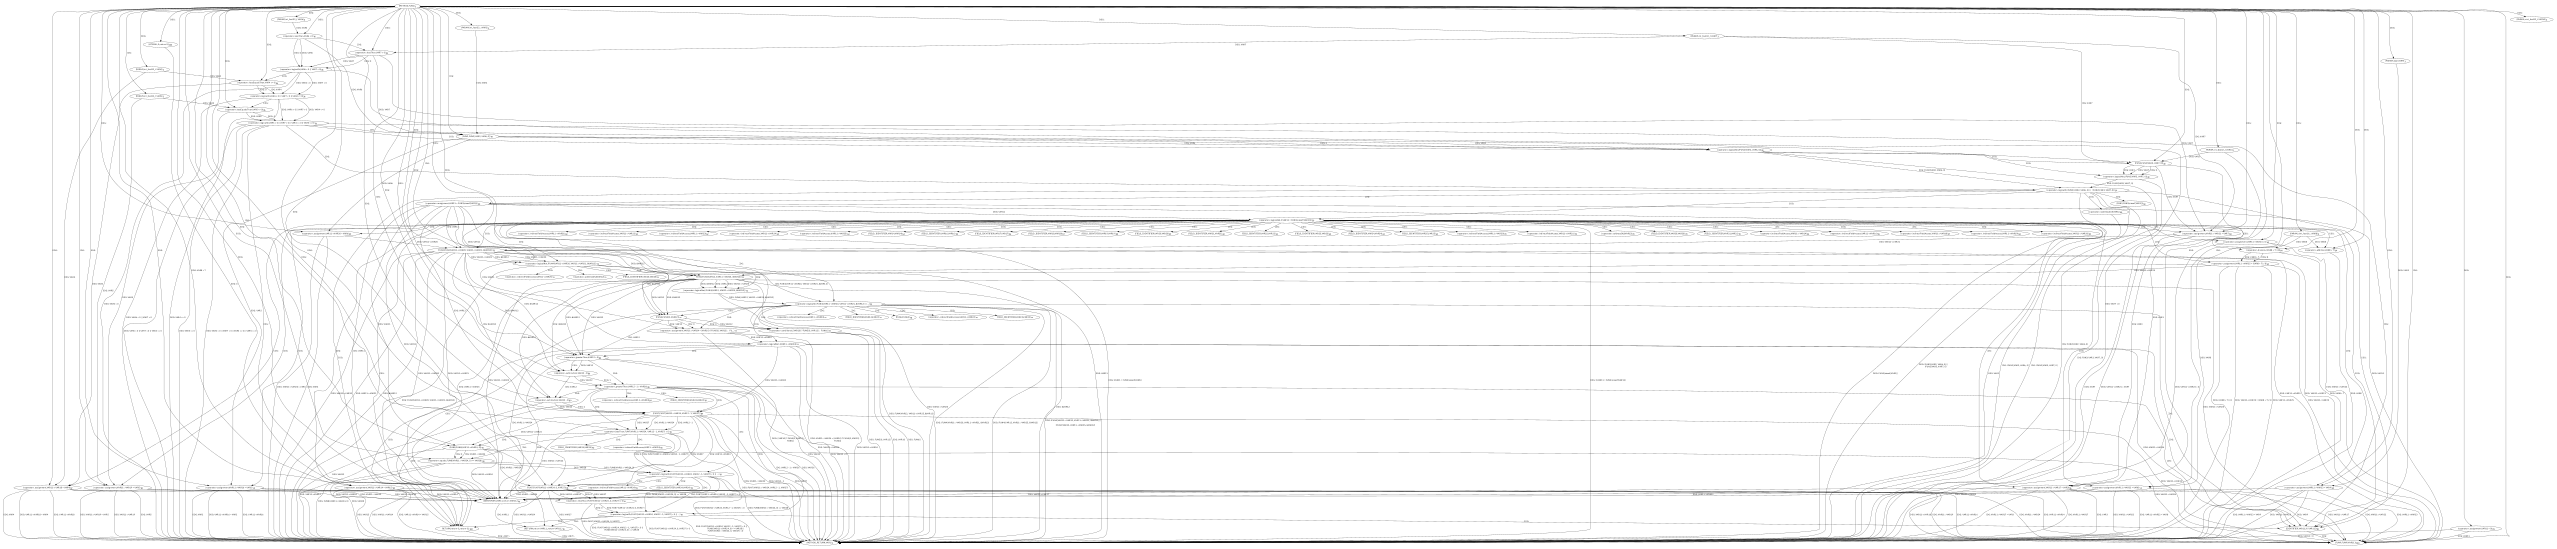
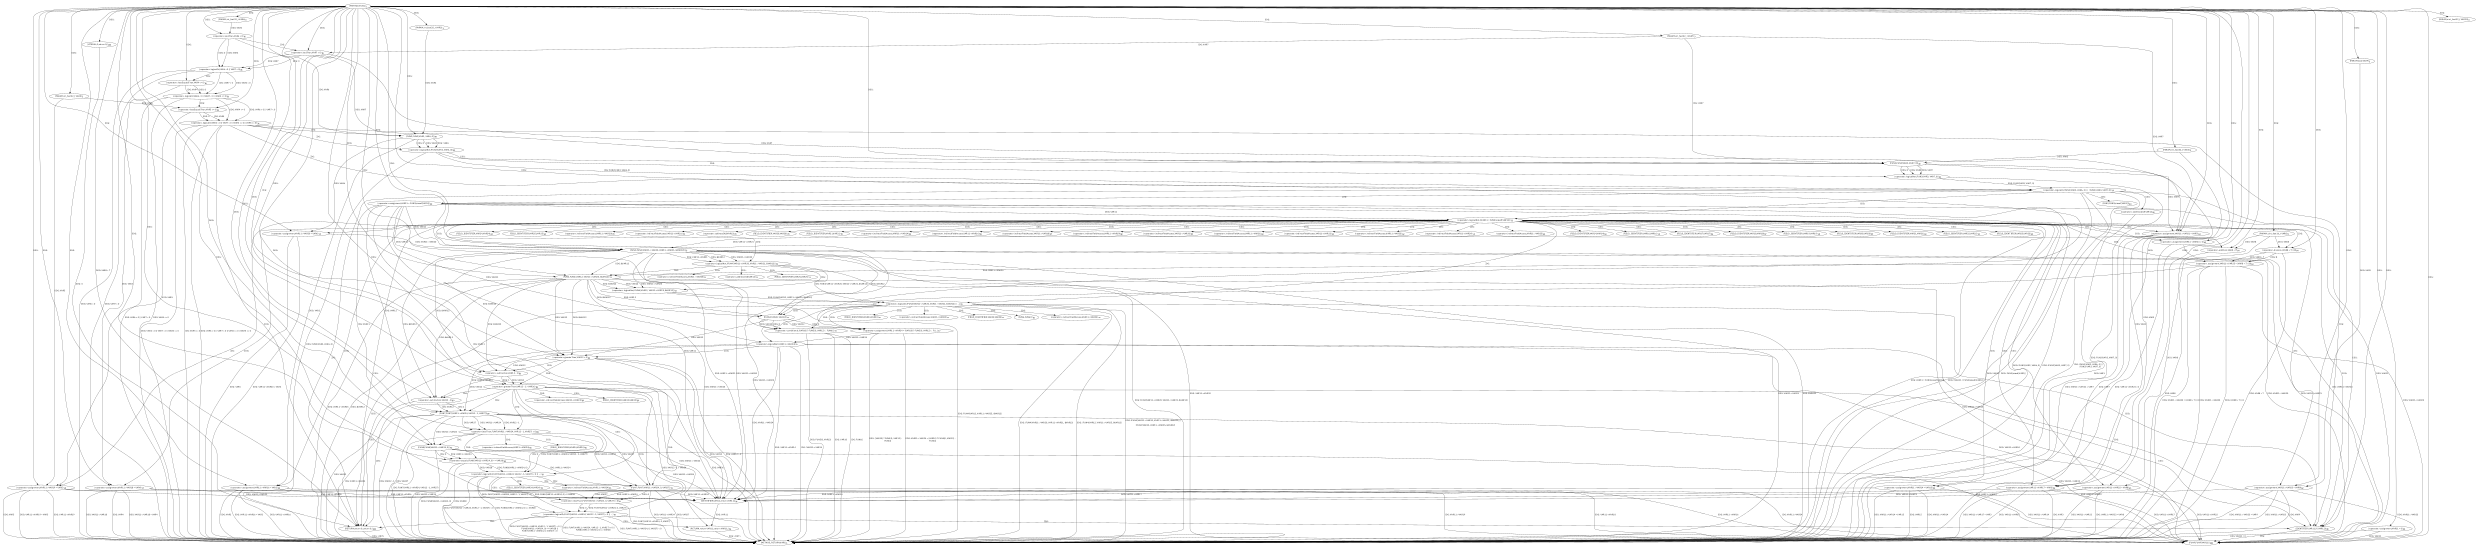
node "(PARAM,int_fast32_t VAR4)": removed
